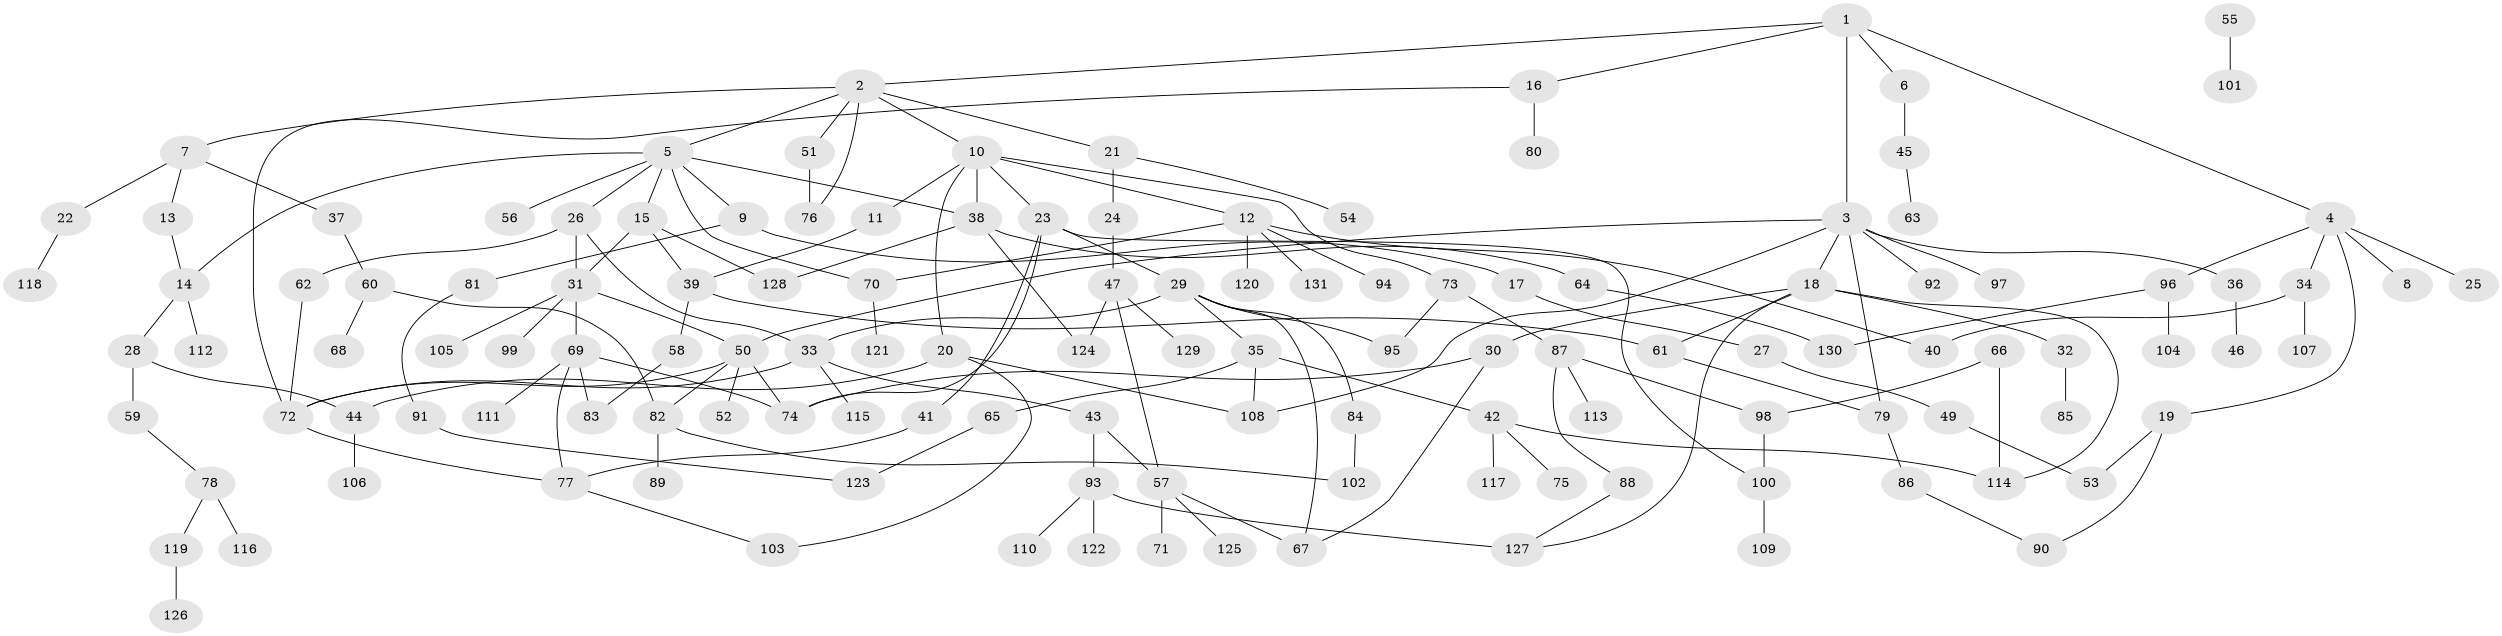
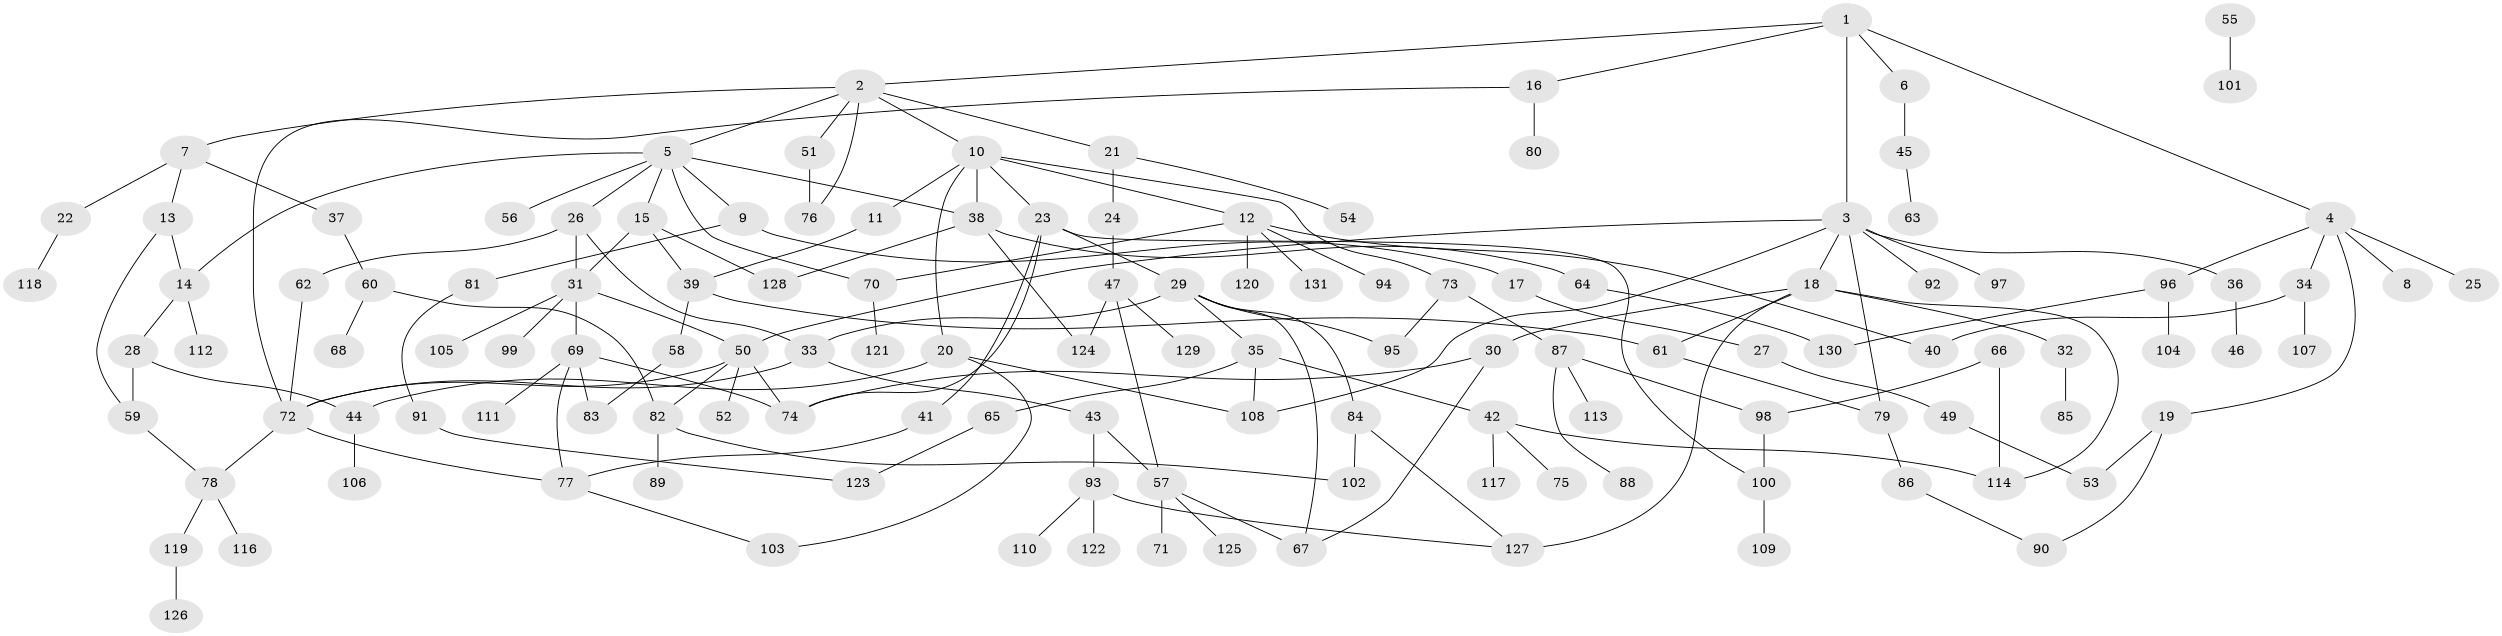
edge "13" -- "59": added
node "115": removed
edge "72" -- "78": added
edge "88" -- "127": now "84" -- "127"
